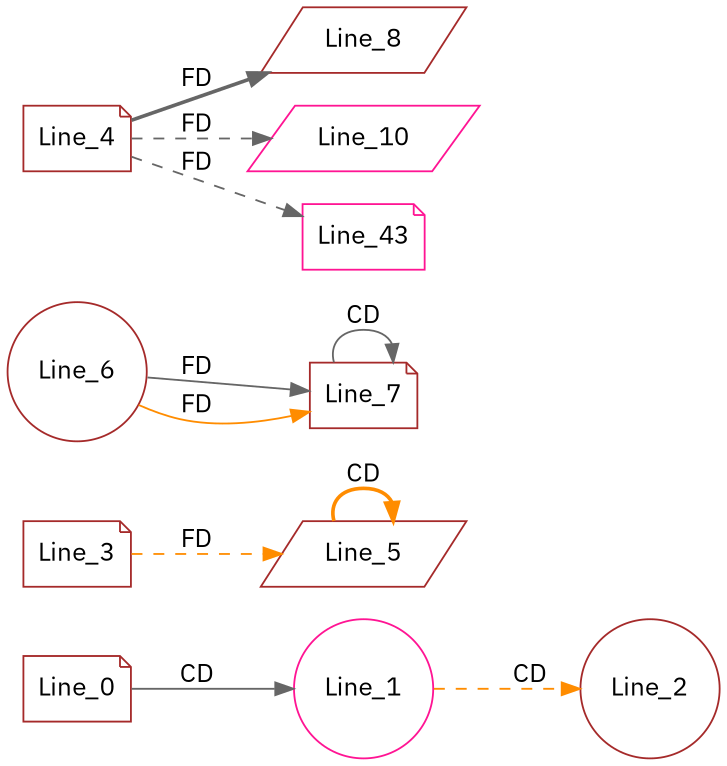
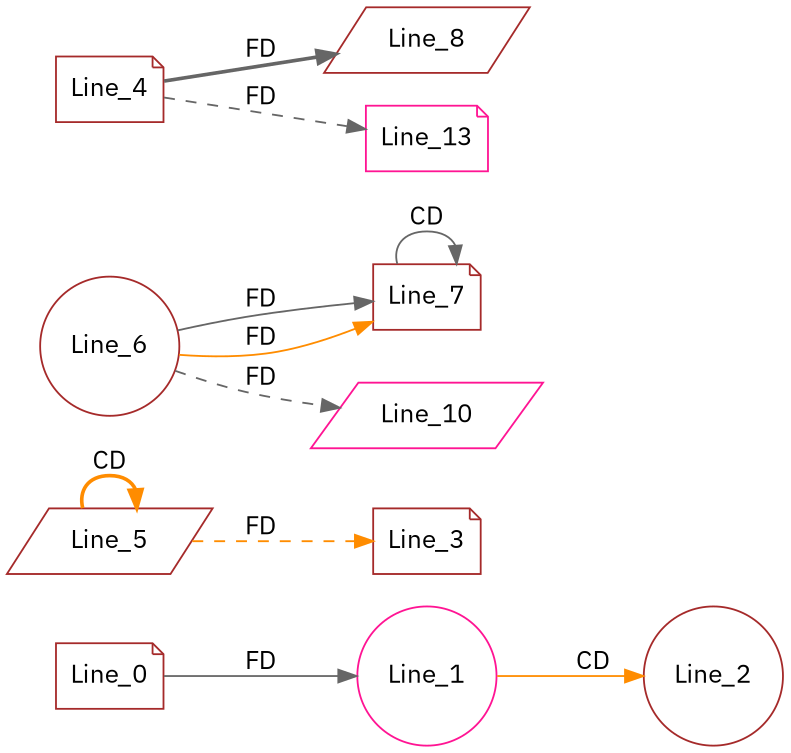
edge "Line_4" -> "Line_10": now "Line_6" -> "Line_10"
node "Line_43": label "Line_43" -> "Line_13"
edge "Line_3" -> "Line_5": reversed
edge "Line_0" -> "Line_1": label "CD" -> "FD"
edge "Line_1" -> "Line_2": style dashed -> solid
